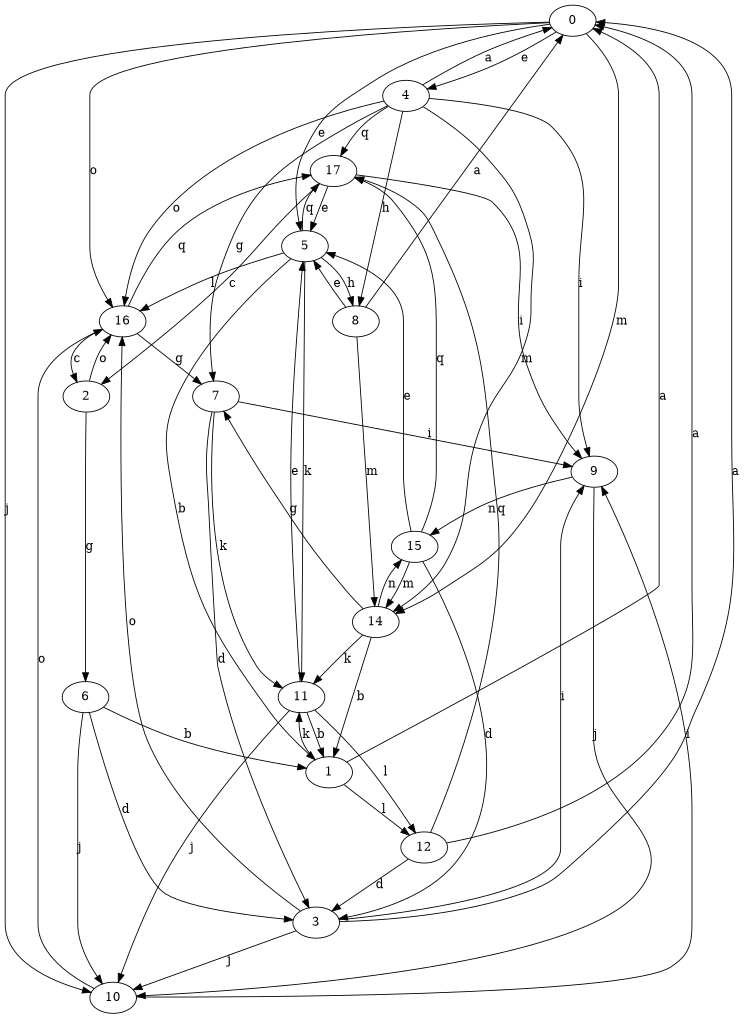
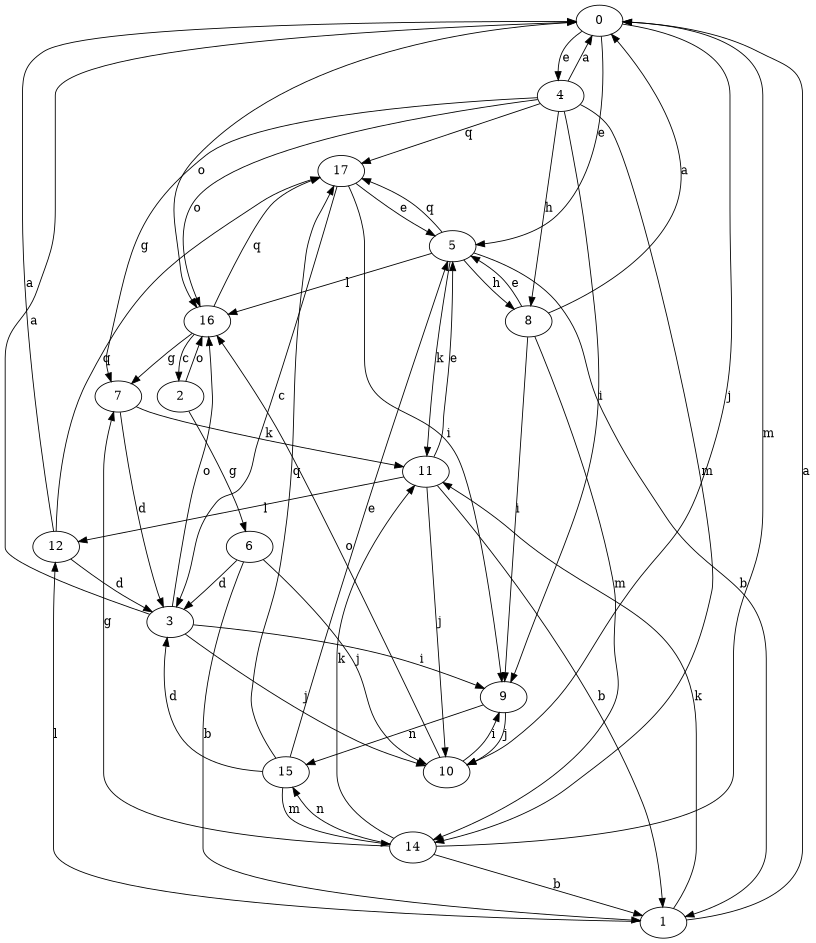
edge "17" -> "2": now "17" -> "3"
edge "0" -> "14": reversed
edge "7" -> "9": now "8" -> "9"
